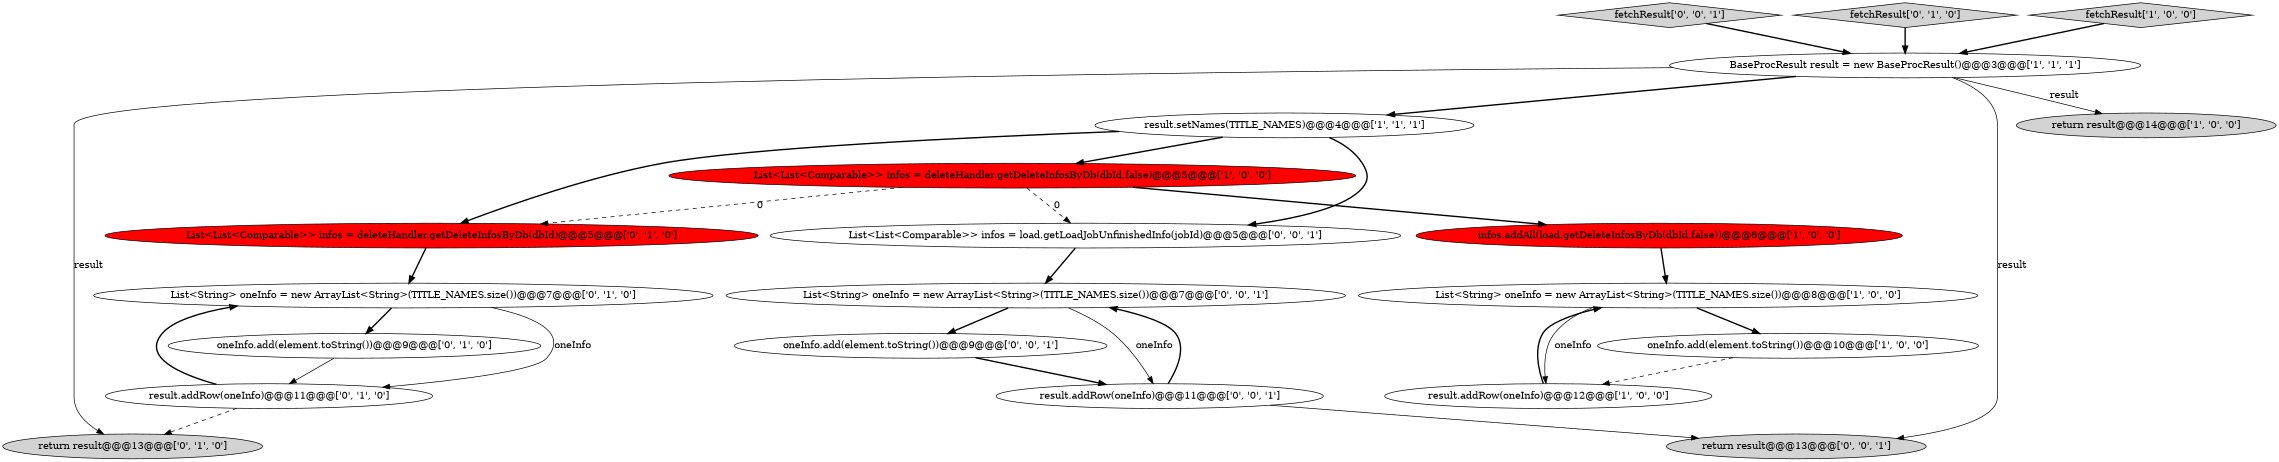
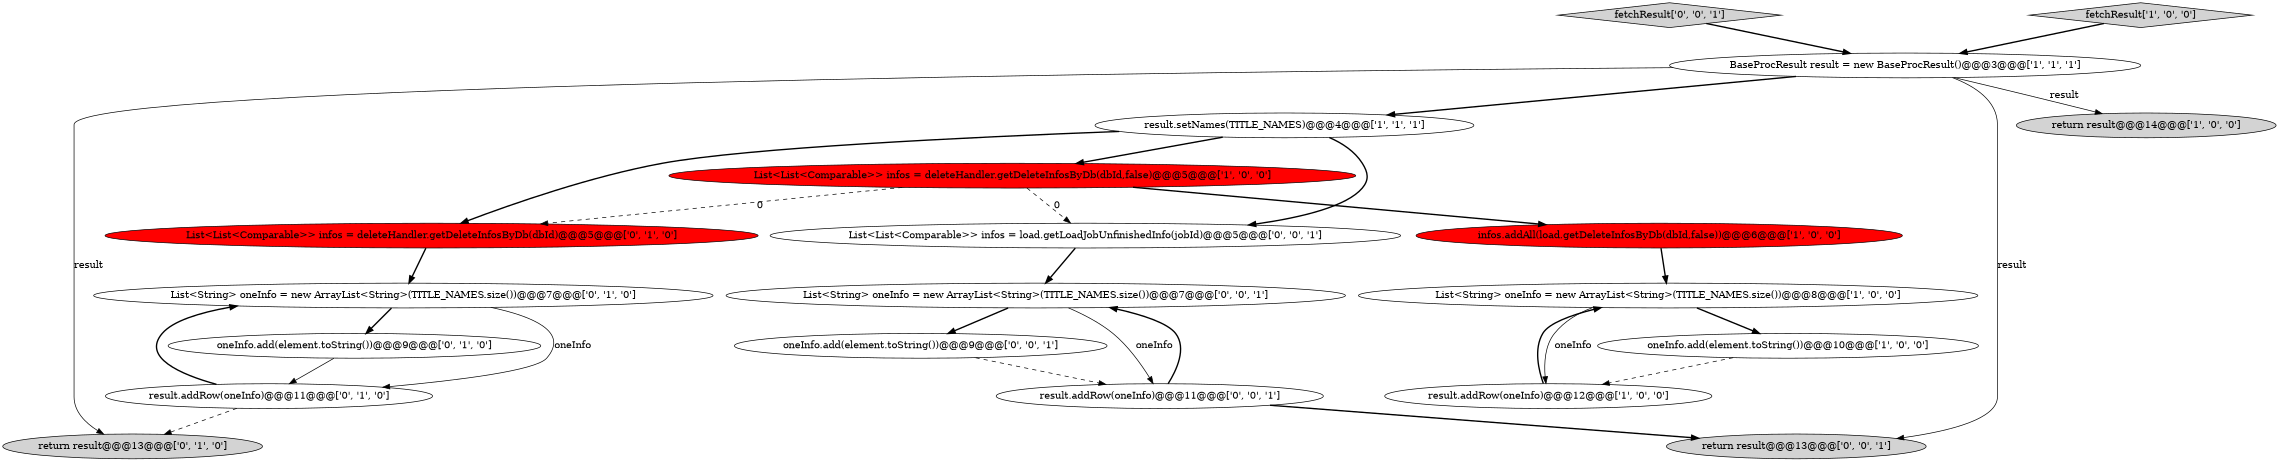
node "fetchResult['0', '1', '0']": removed
edge "oneInfo.add(element.toString())@@@9@@@['0', '0', '1']" -> "result.addRow(oneInfo)@@@11@@@['0', '0', '1']": style bold -> dashed
edge "result.addRow(oneInfo)@@@11@@@['0', '0', '1']" -> "return result@@@13@@@['0', '0', '1']": style solid -> bold
